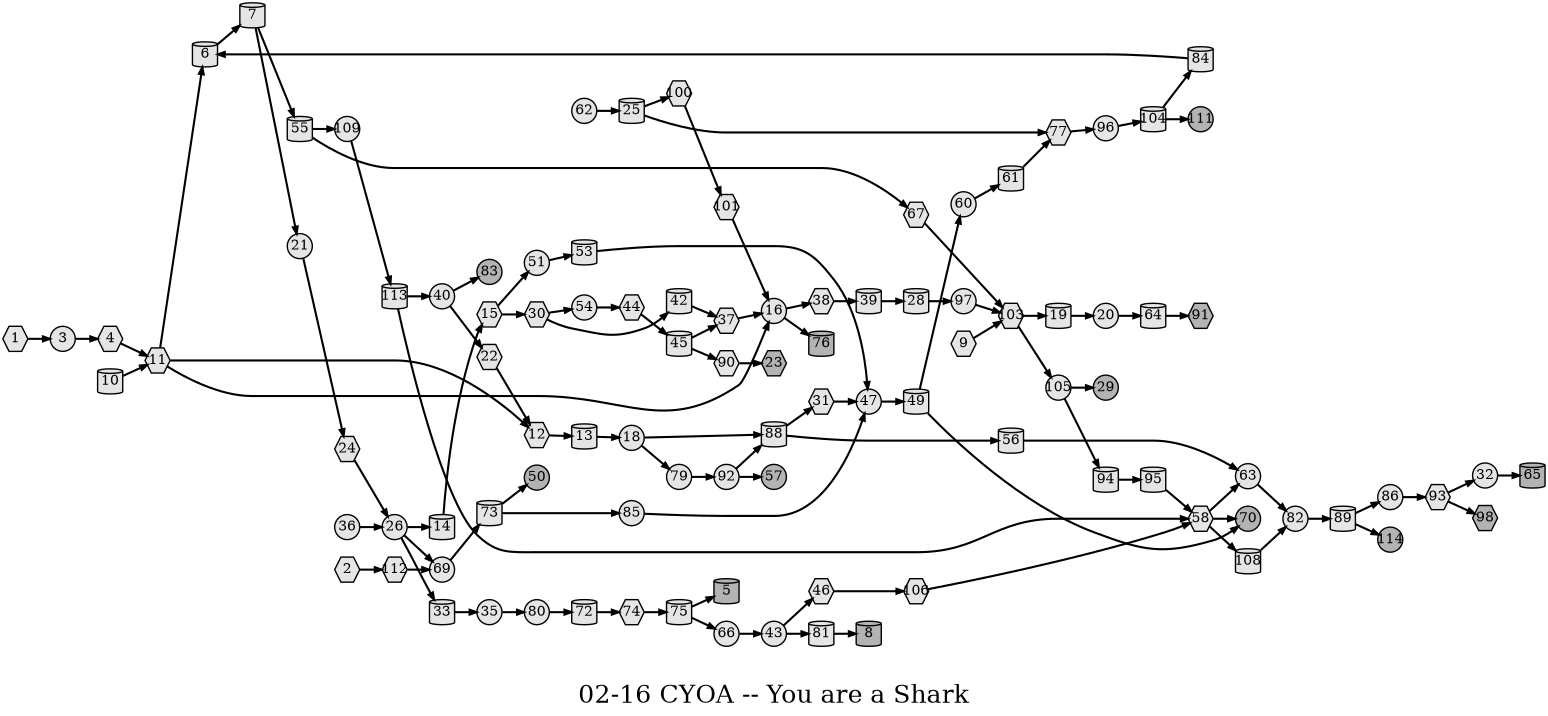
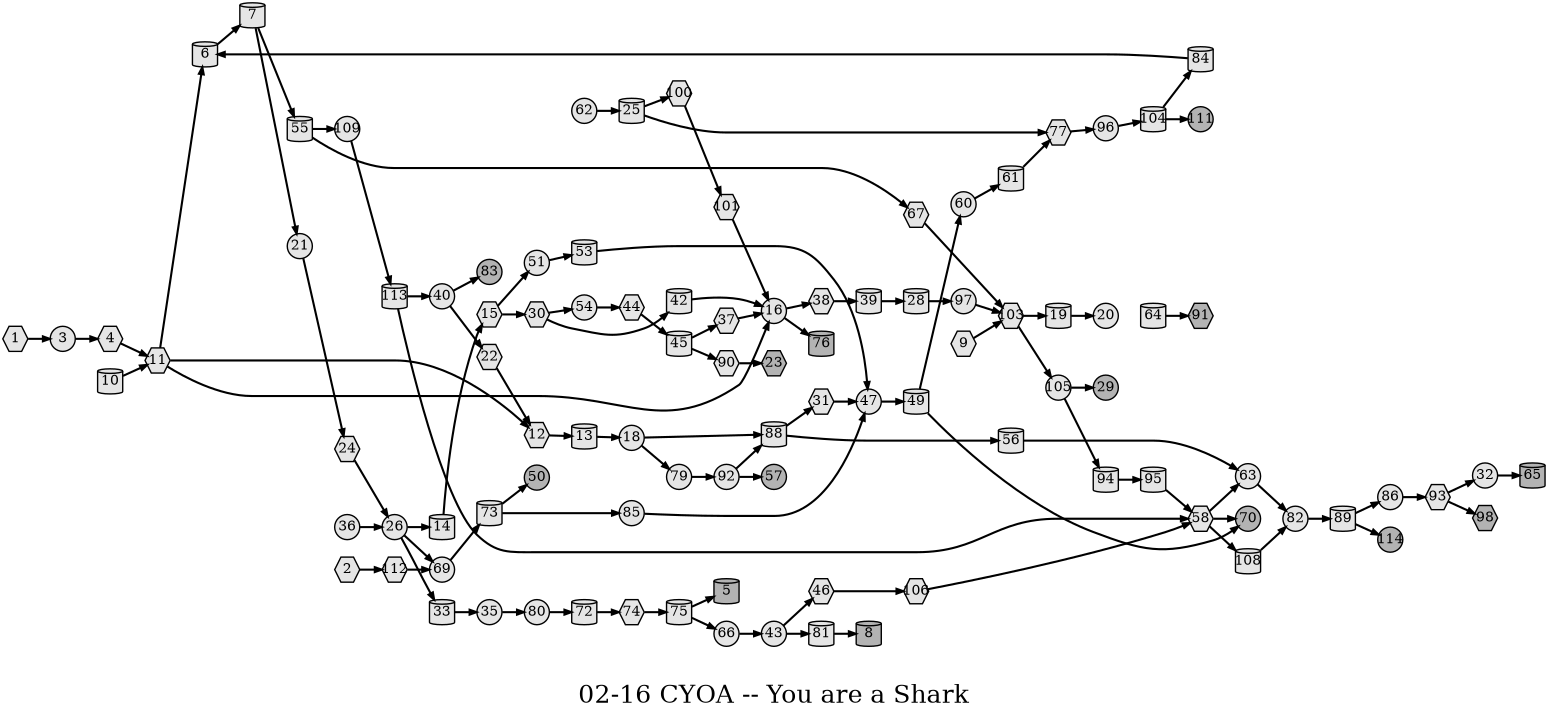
edge "42" -> "37": now "42" -> "16"
edge "20" -> "64": removed
